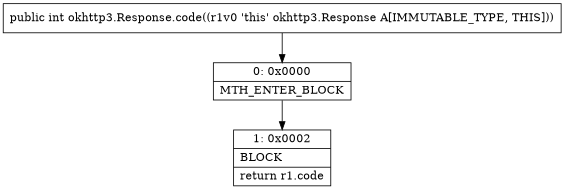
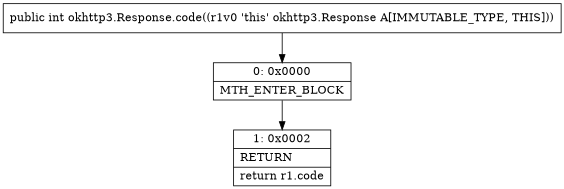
node "1: 0x0002": text "BLOCK" -> "RETURN"
